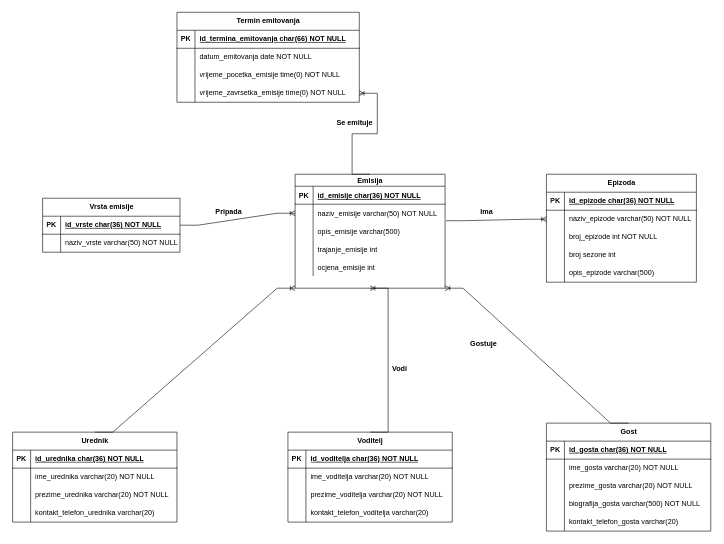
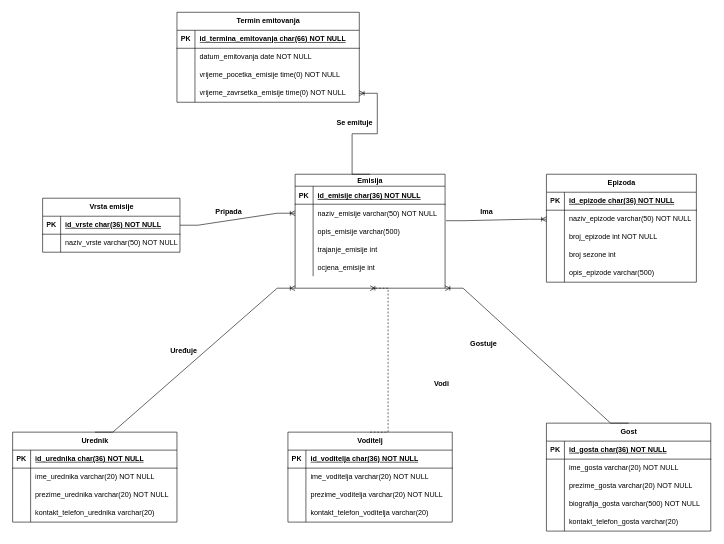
node "Uređuje": added
node "Vodi": moved (399, 369) -> (441, 384)
edge "Voditelj" -> "Emisija": style solid -> dashed
